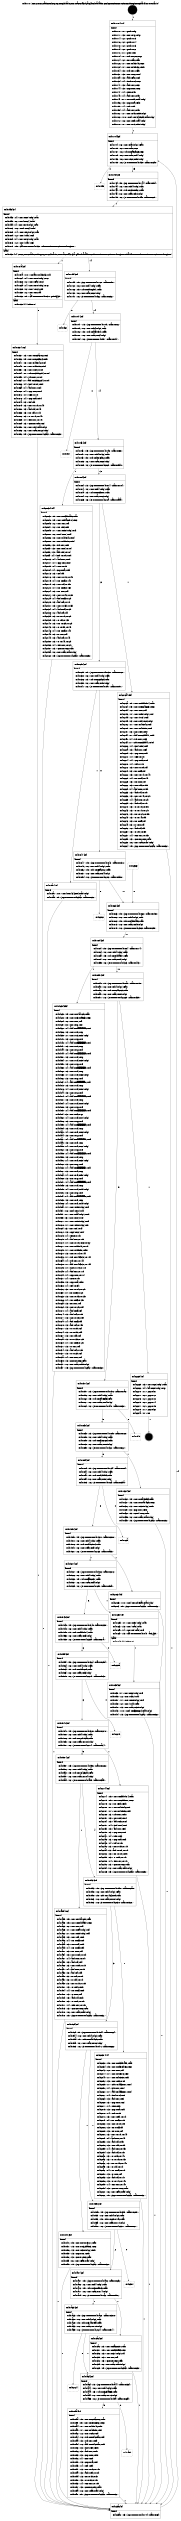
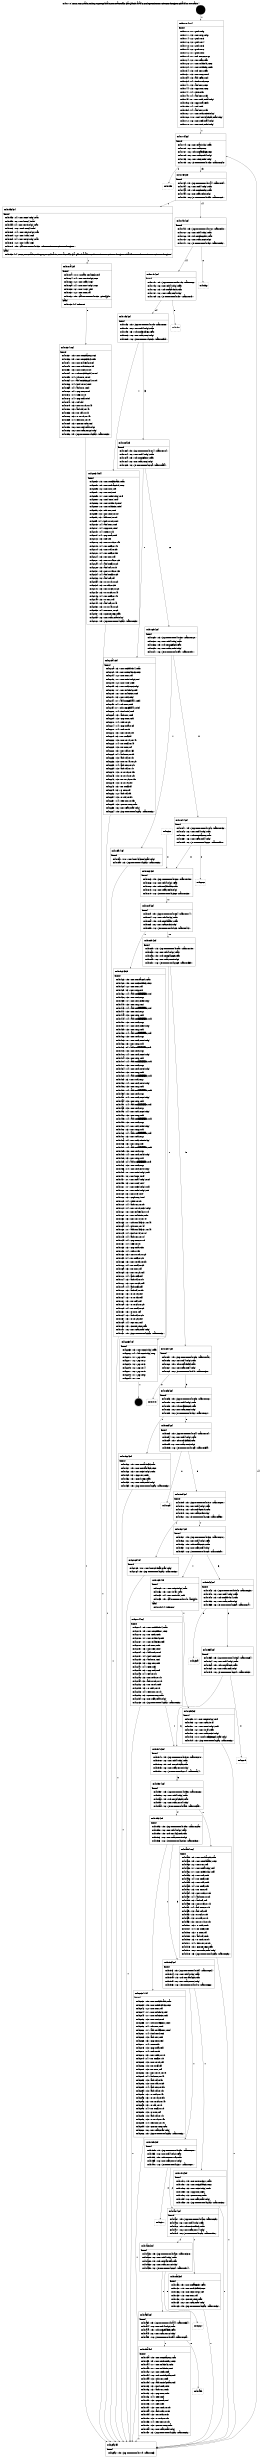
edge "0x401df5 [37]" -> "0x4017bb [28]": now "0x40179f [28]" -> "0x4017bb [28]"
edge "0x40197b [28]" -> "0x402174 [86]": reversed
edge "0x401a3f [28]" -> "0x401d9a [91]": label " 5" -> " 1"
